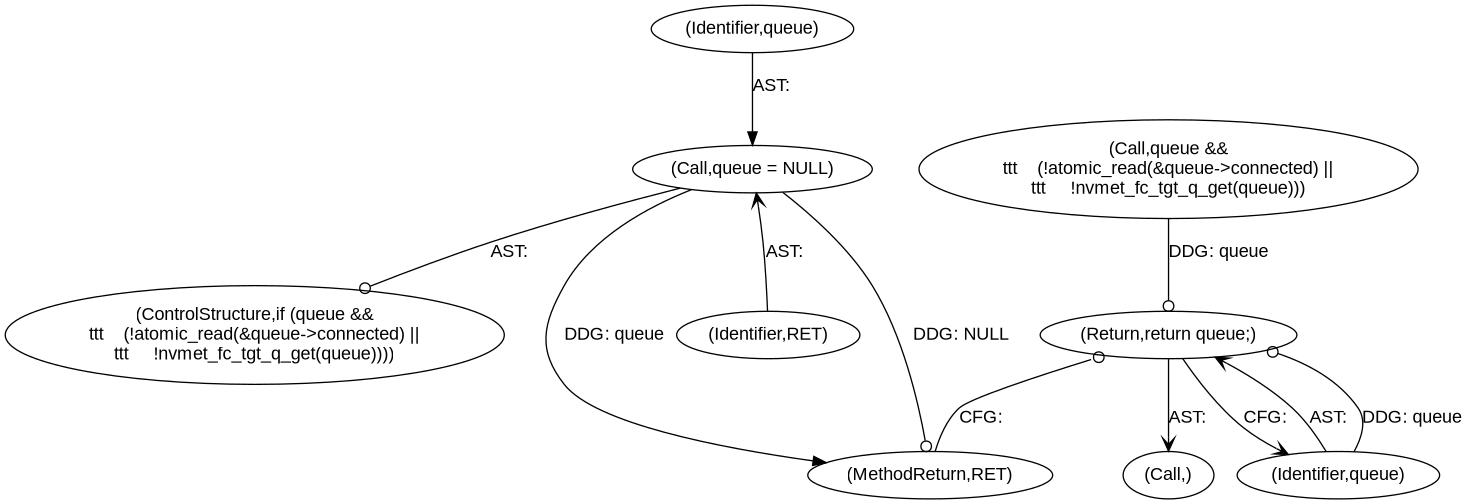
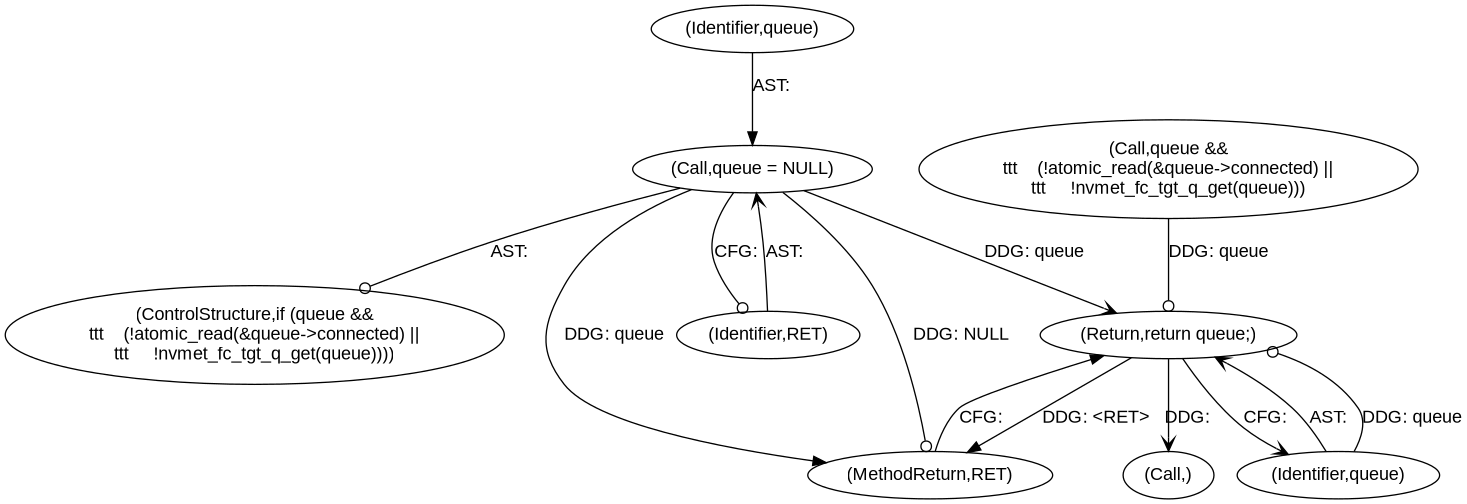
edge "(Call,queue = NULL)" -> "(Identifier,RET)": added, label "CFG:"
edge "(Call,queue = NULL)" -> "(Return,return queue;)": added, label "DDG: queue"
edge "(MethodReturn,RET)" -> "(Return,return queue;)": arrowhead odot -> normal
edge "(Return,return queue;)" -> "(MethodReturn,RET)": added, label "DDG: <RET>"
edge "(Return,return queue;)" -> "(Call,)": label "AST: " -> "DDG: "
